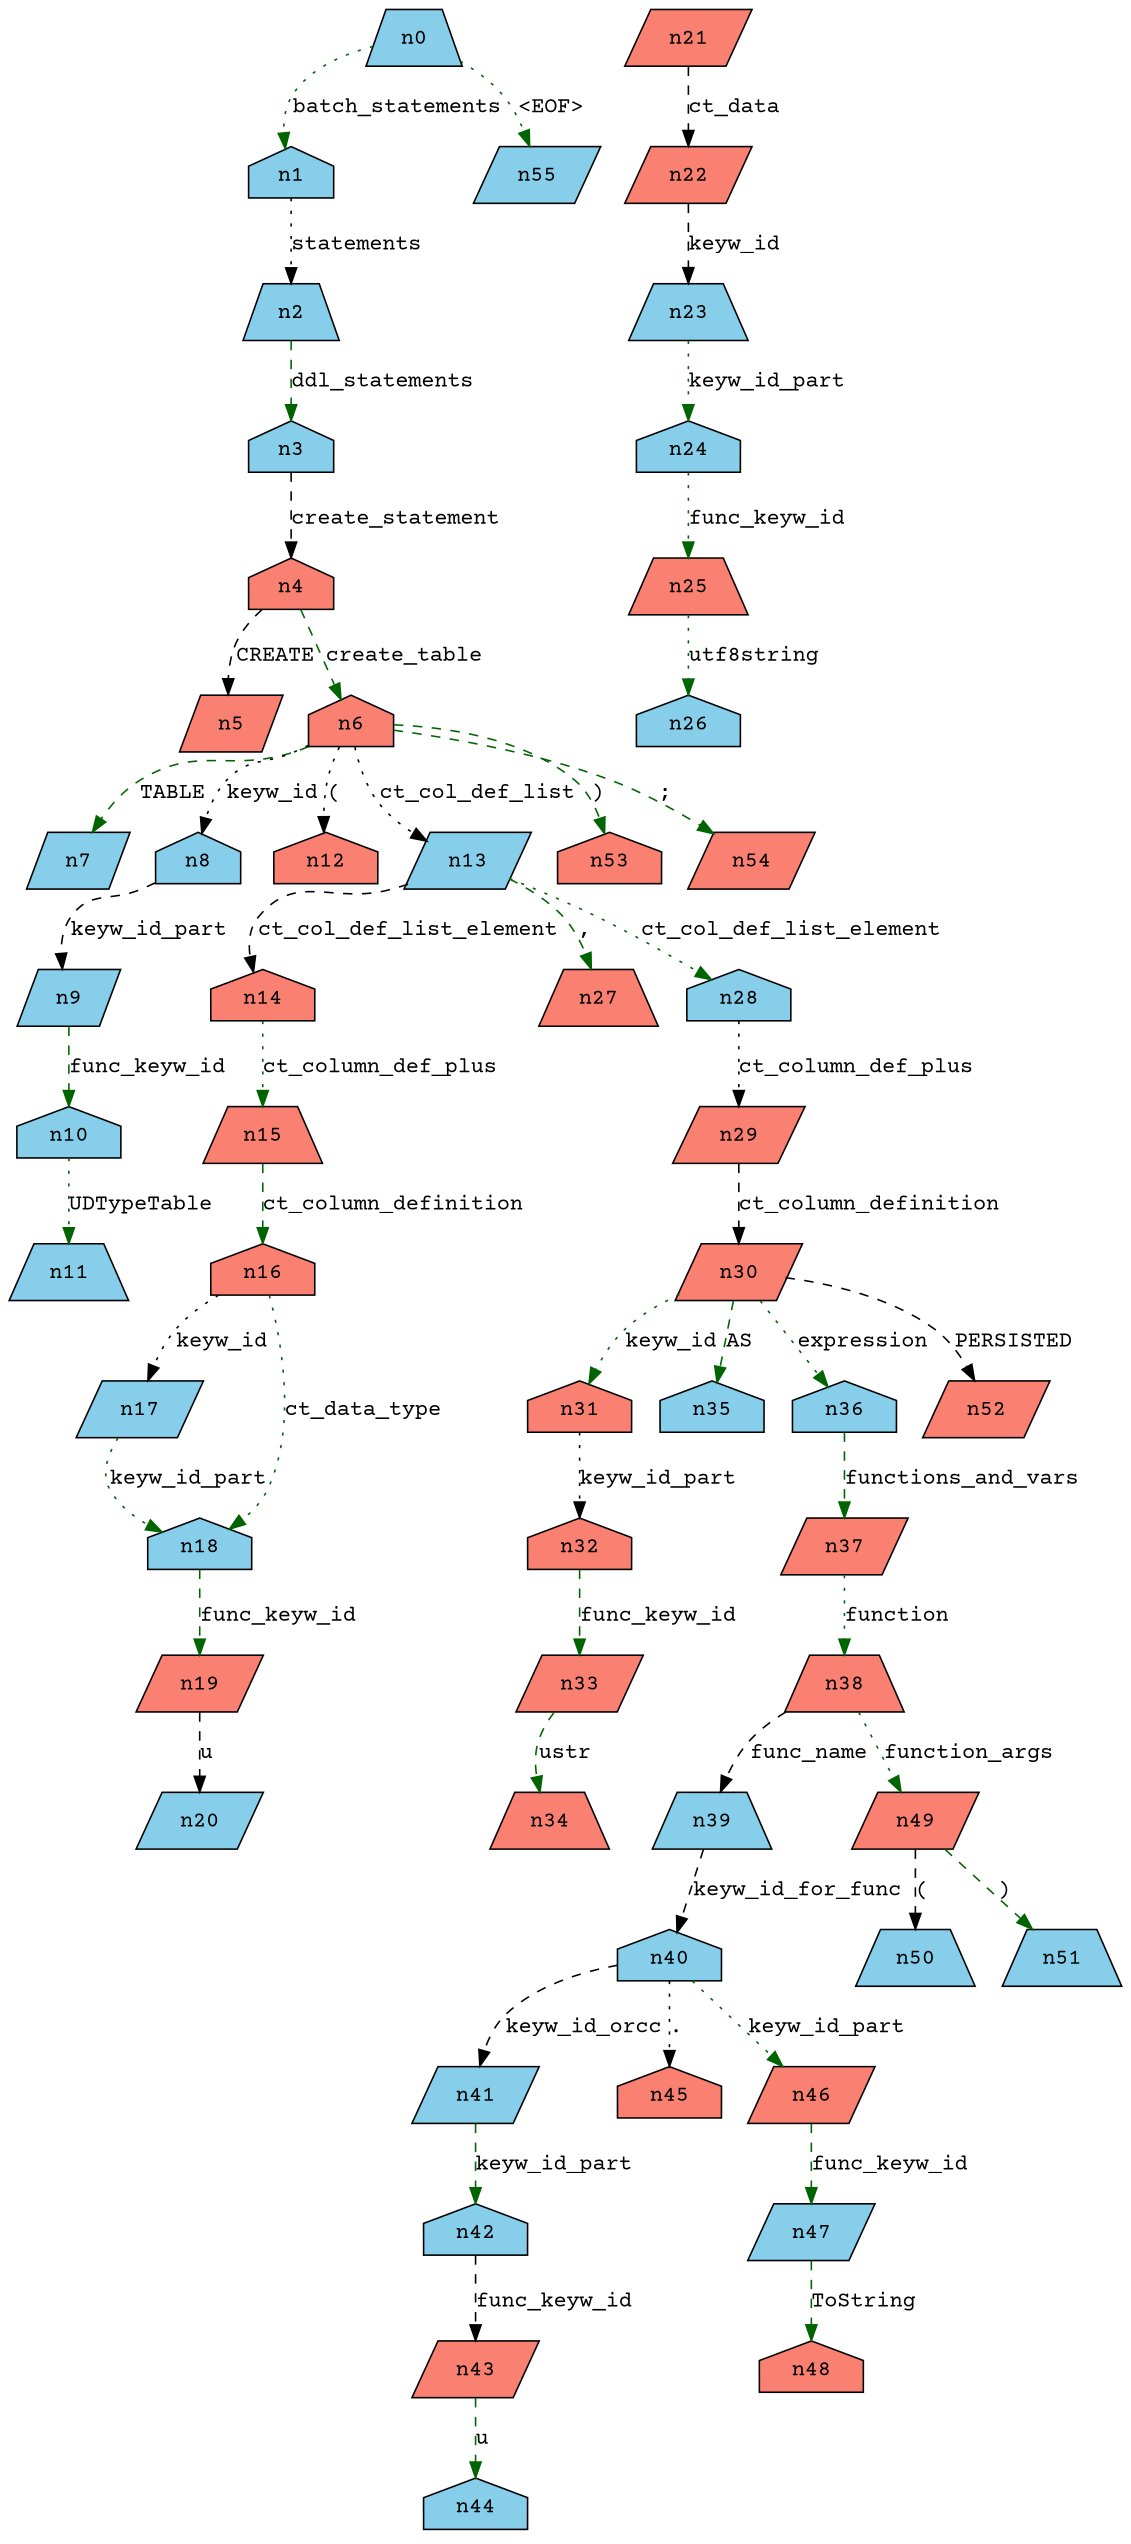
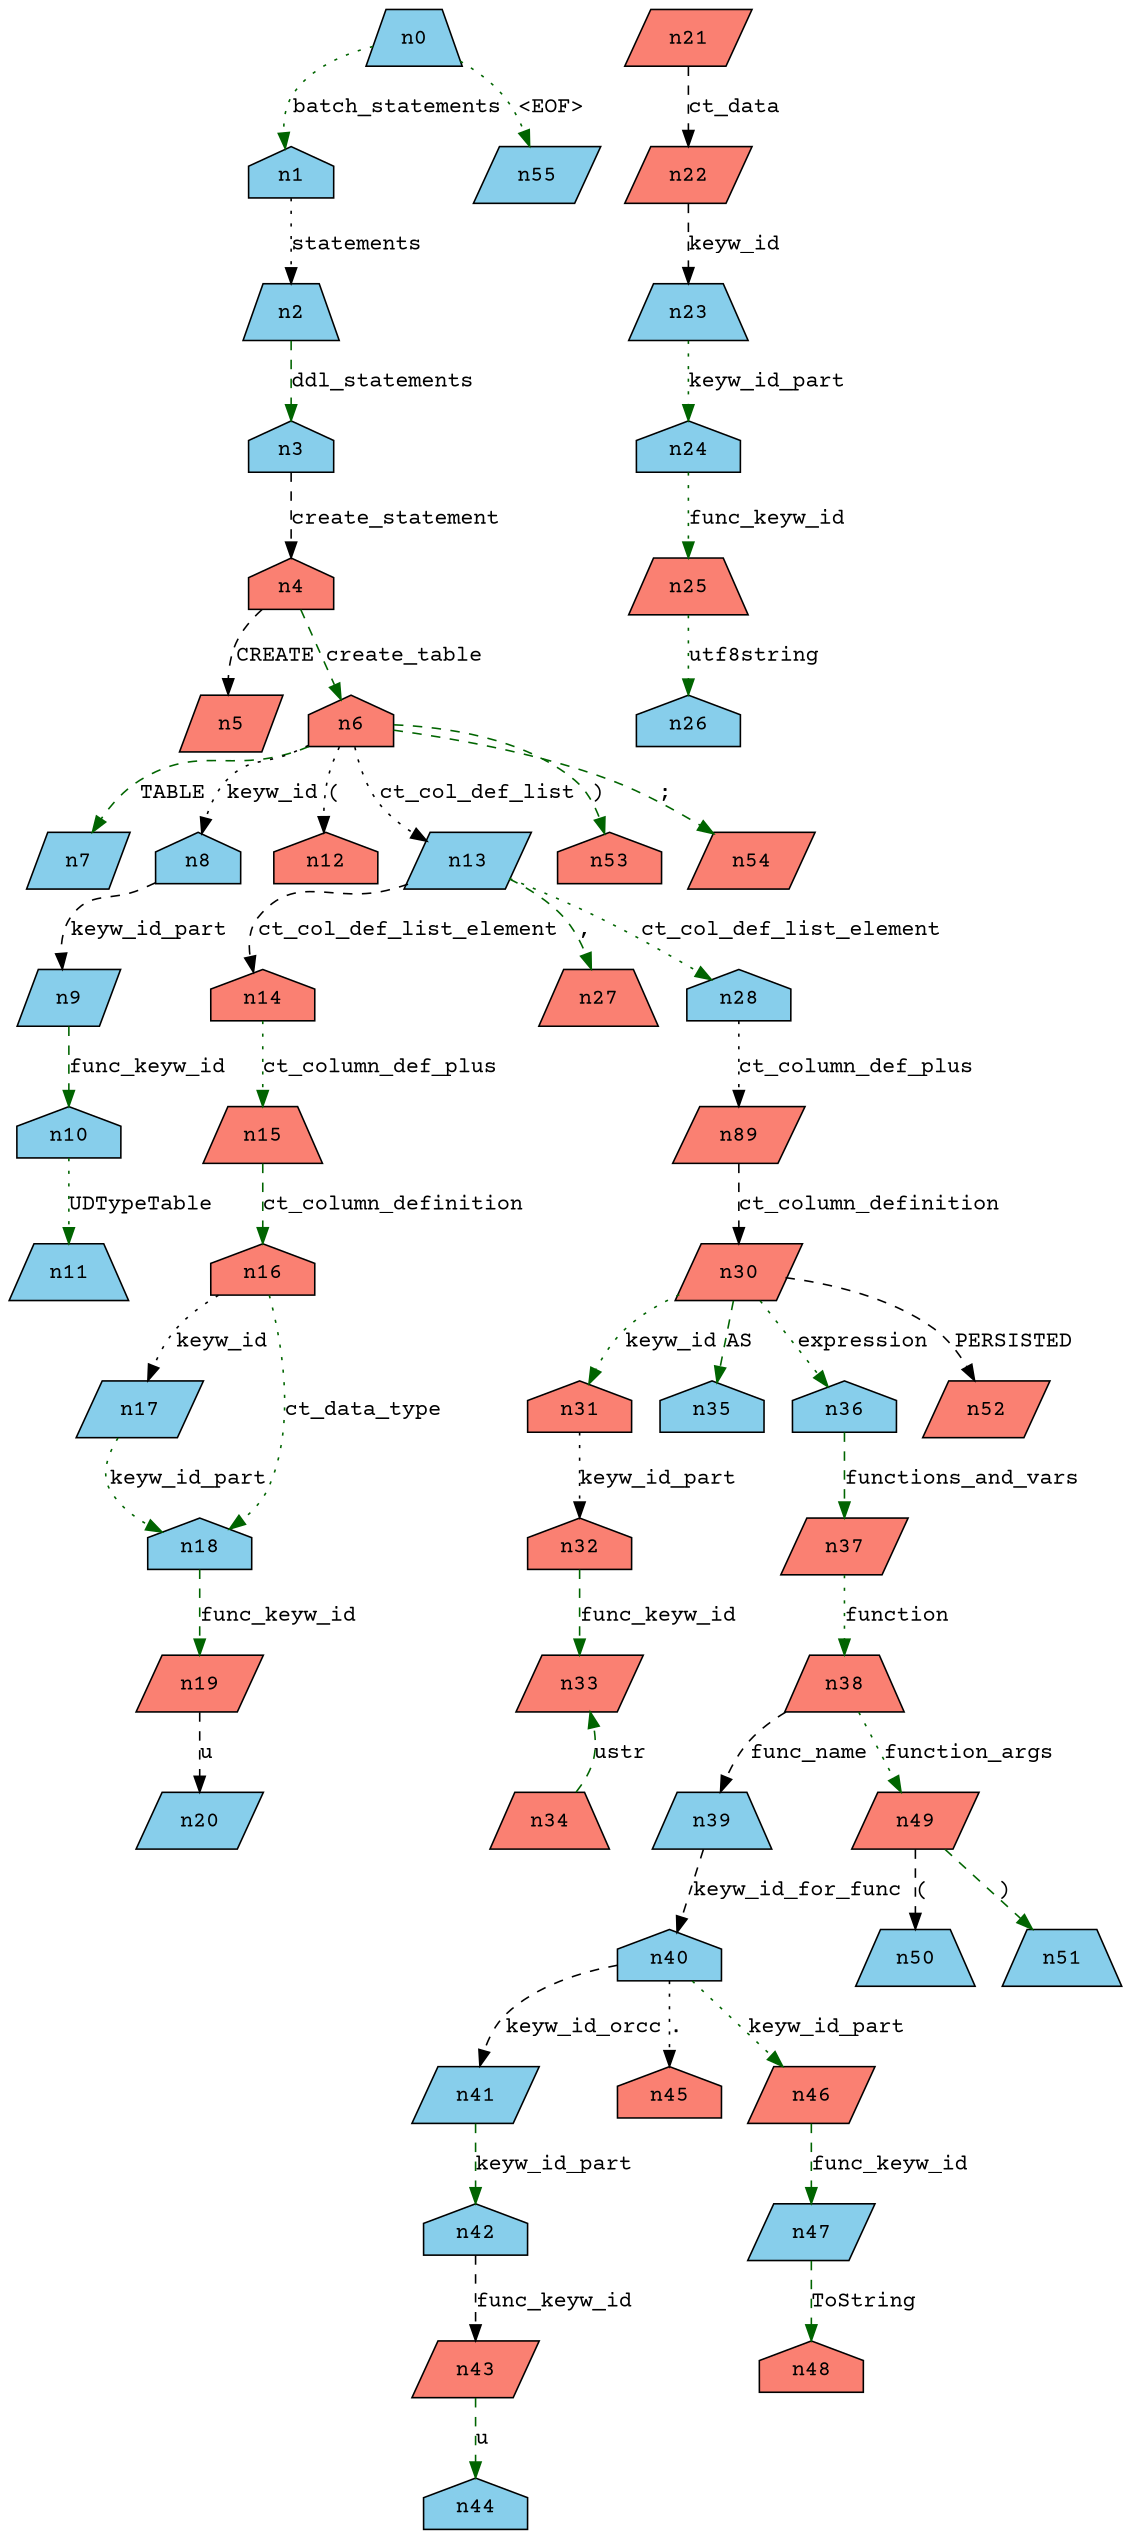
node "n29": label "n29" -> "n89"
edge "n33" -> "n34": reversed
